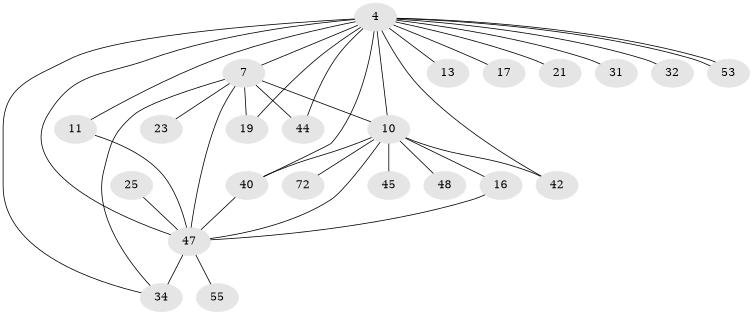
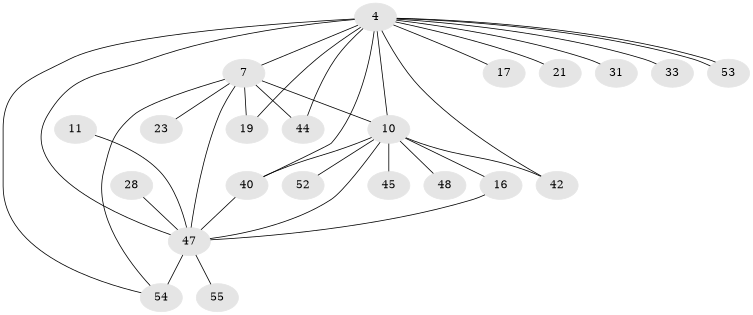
edge "4" -- "11": removed
node "13": removed
node "32": label "32" -> "33"
node "25": label "25" -> "28"
node "72": label "72" -> "52"
node "34": label "34" -> "54"
